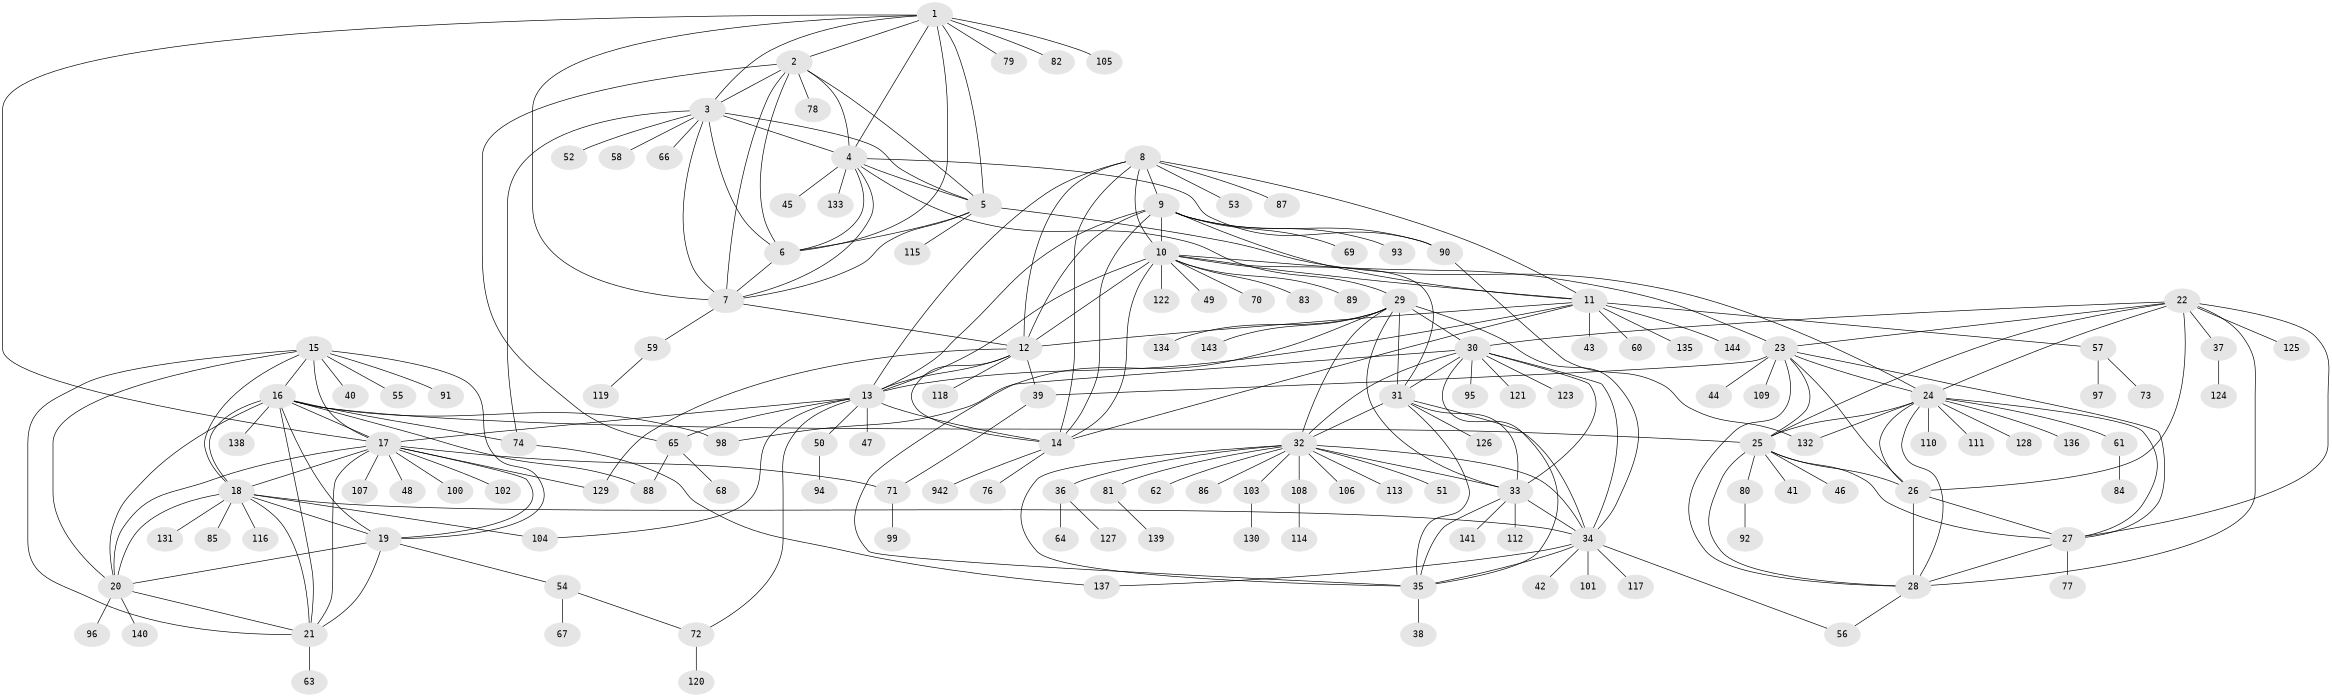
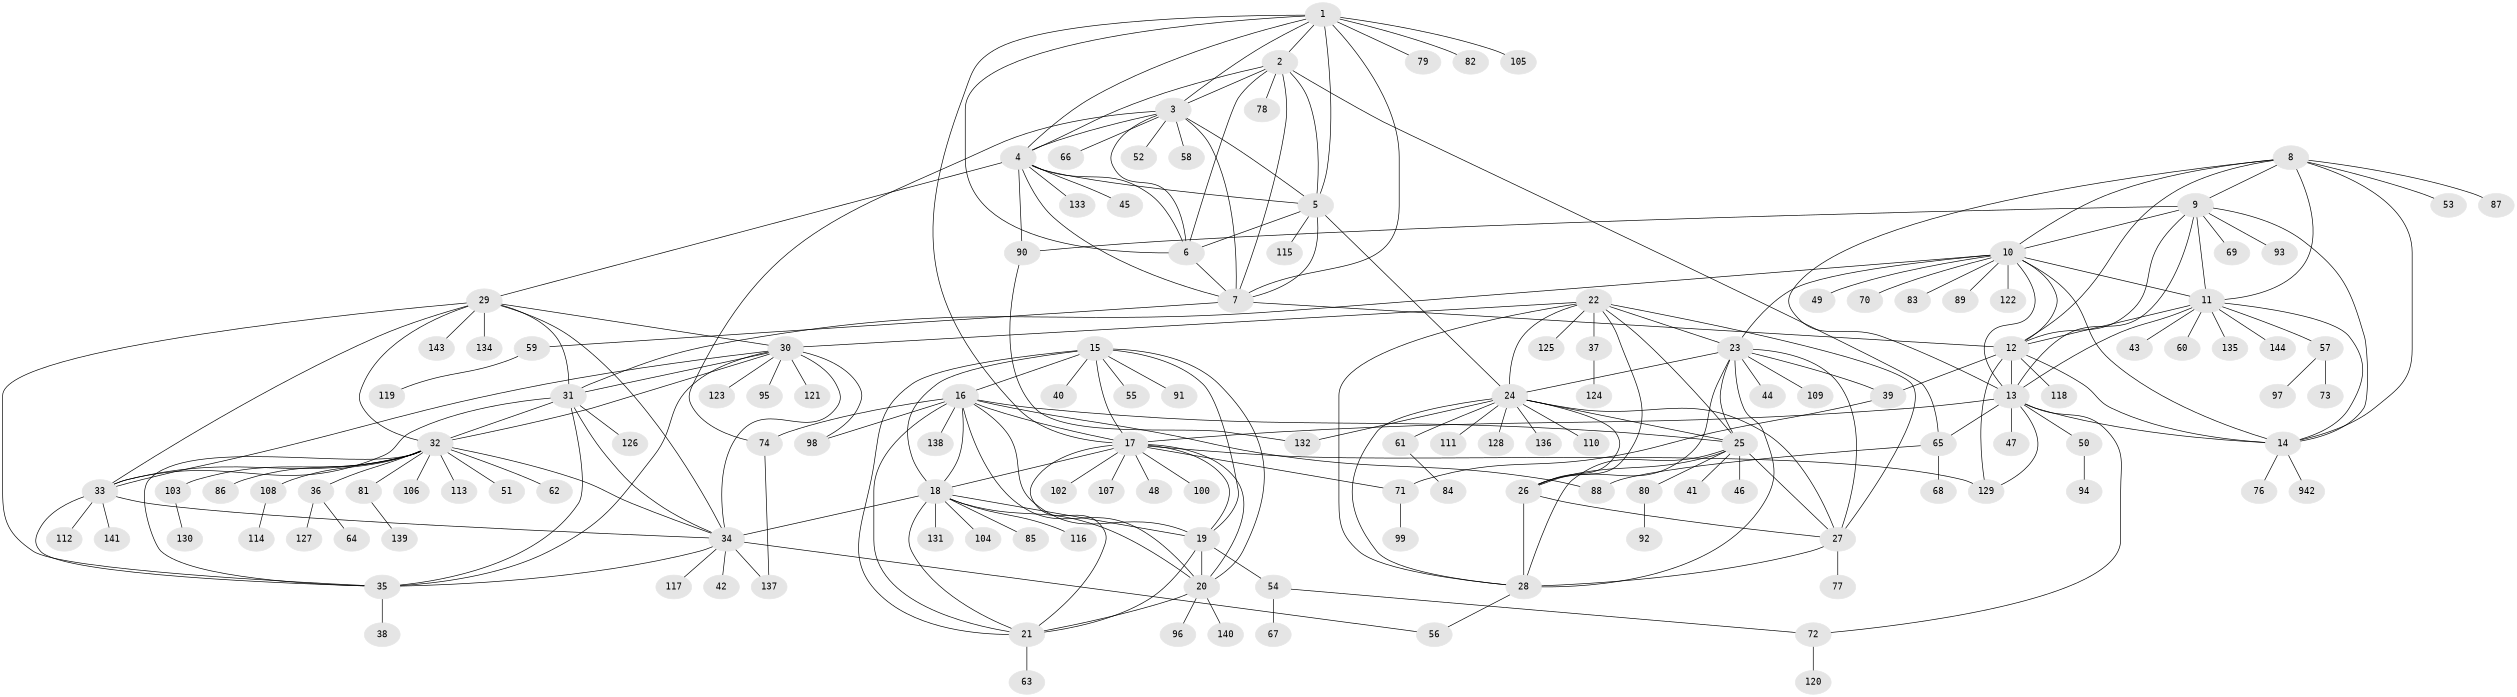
edge "13" -- "104": now "13" -- "129"
node "101": removed
